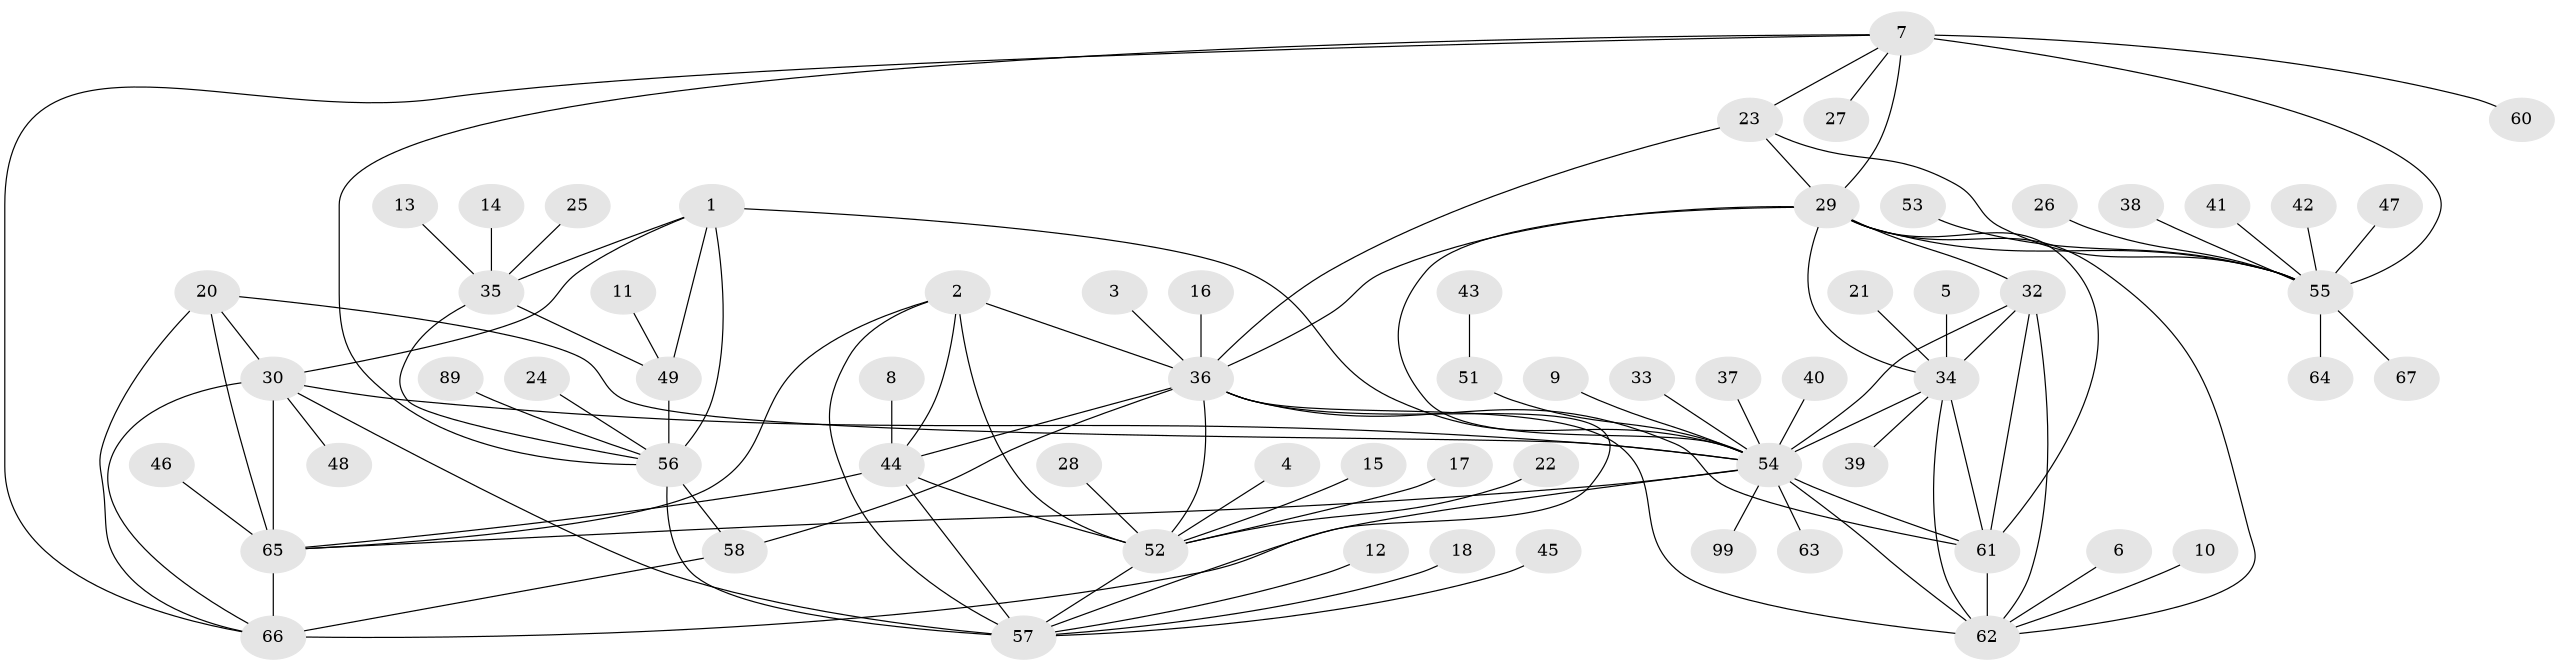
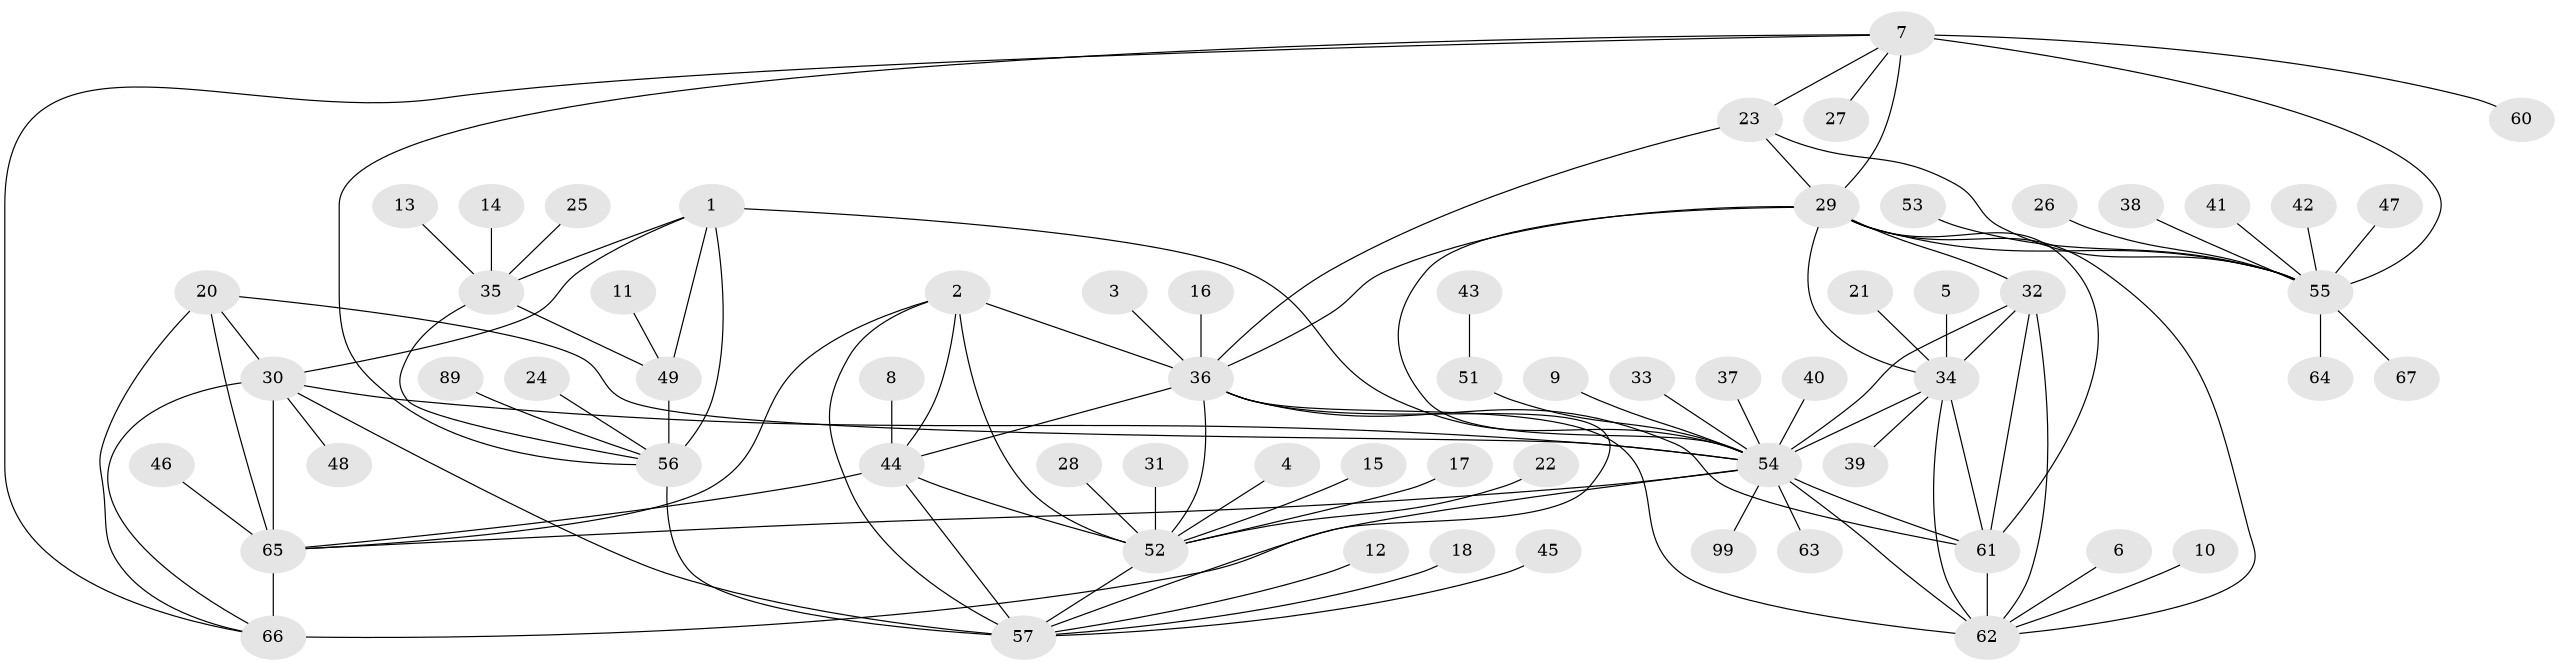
node "31": added
node "58": removed
